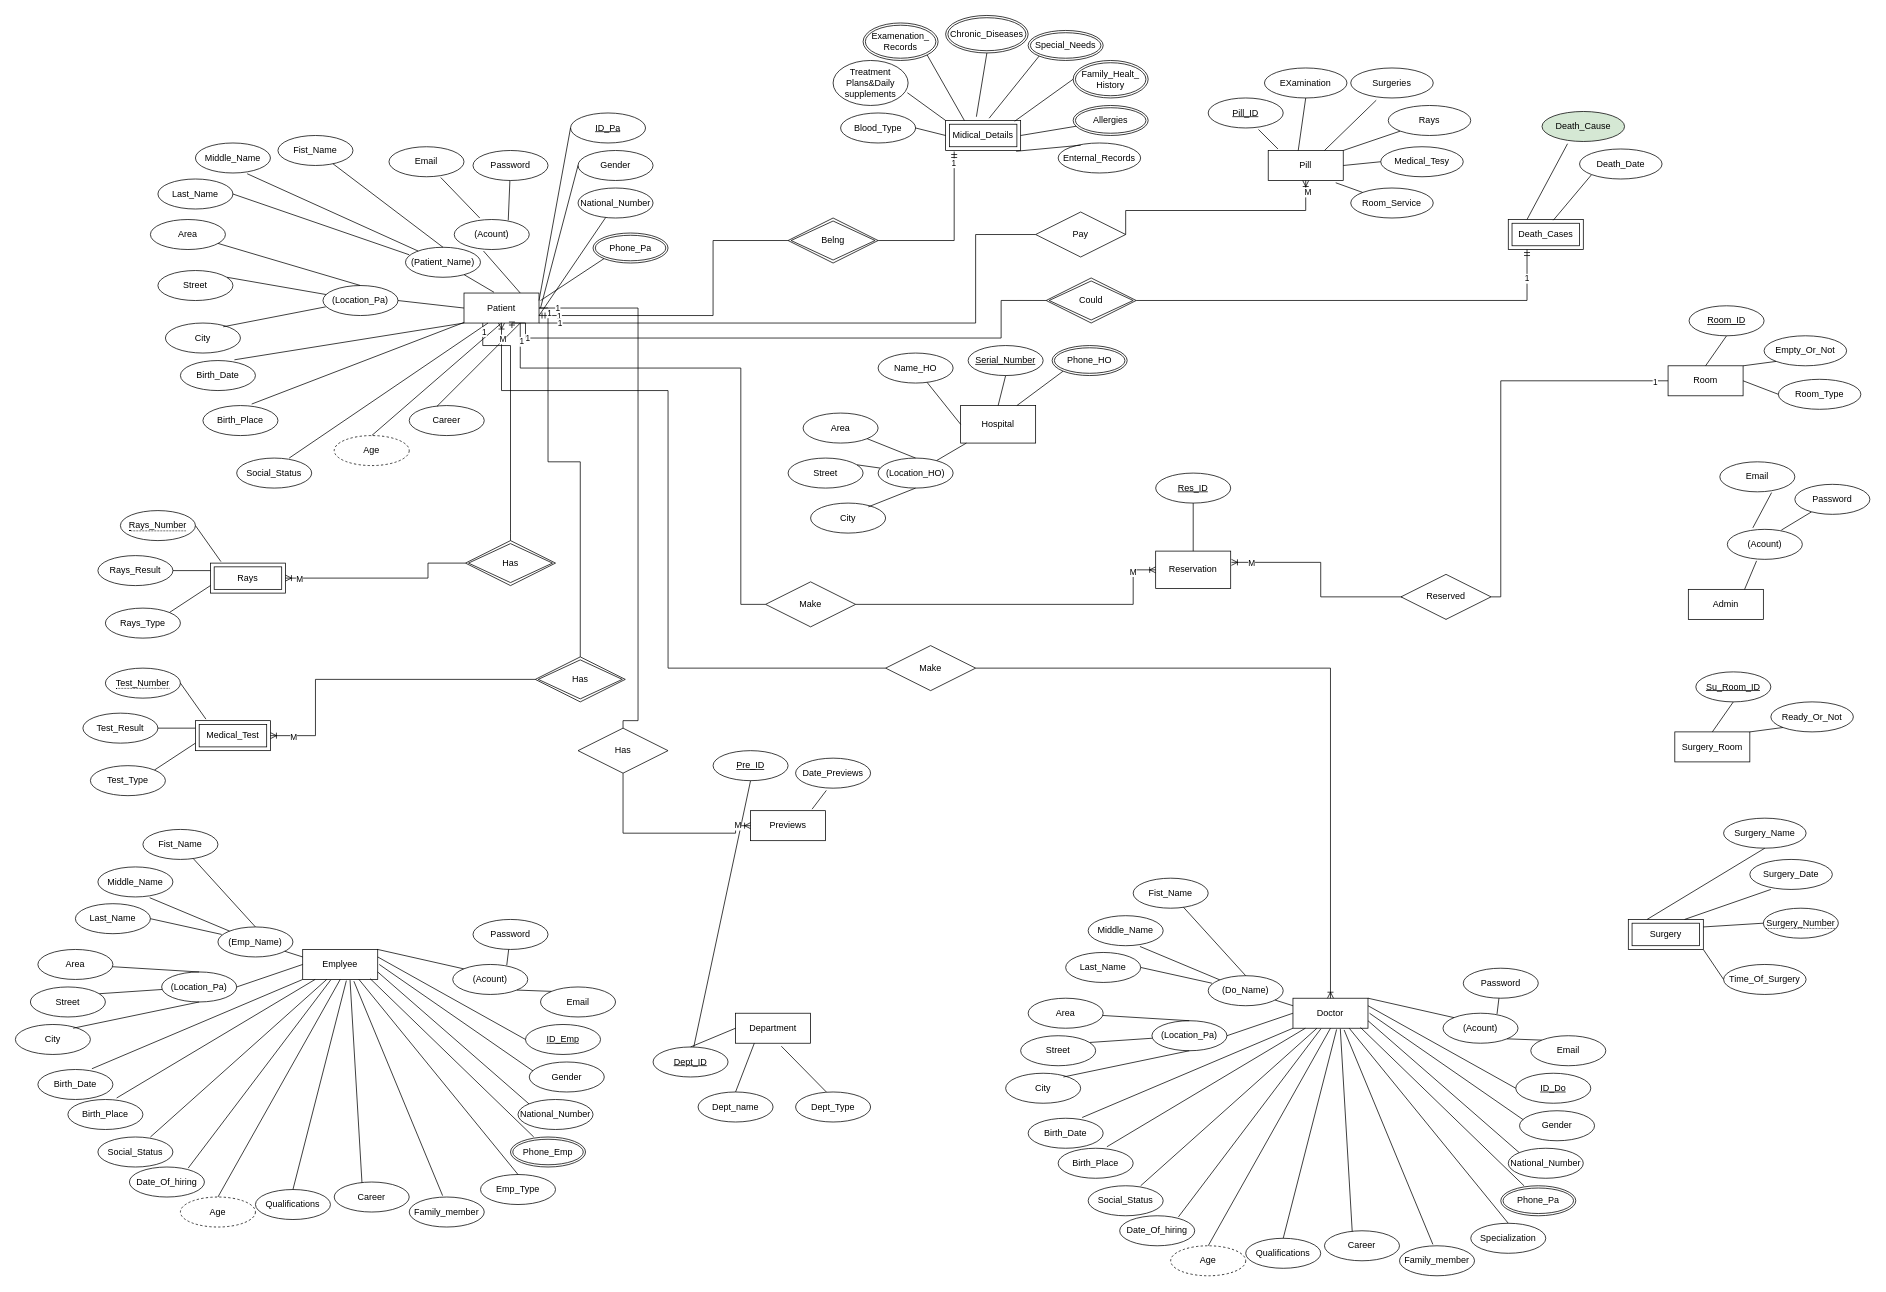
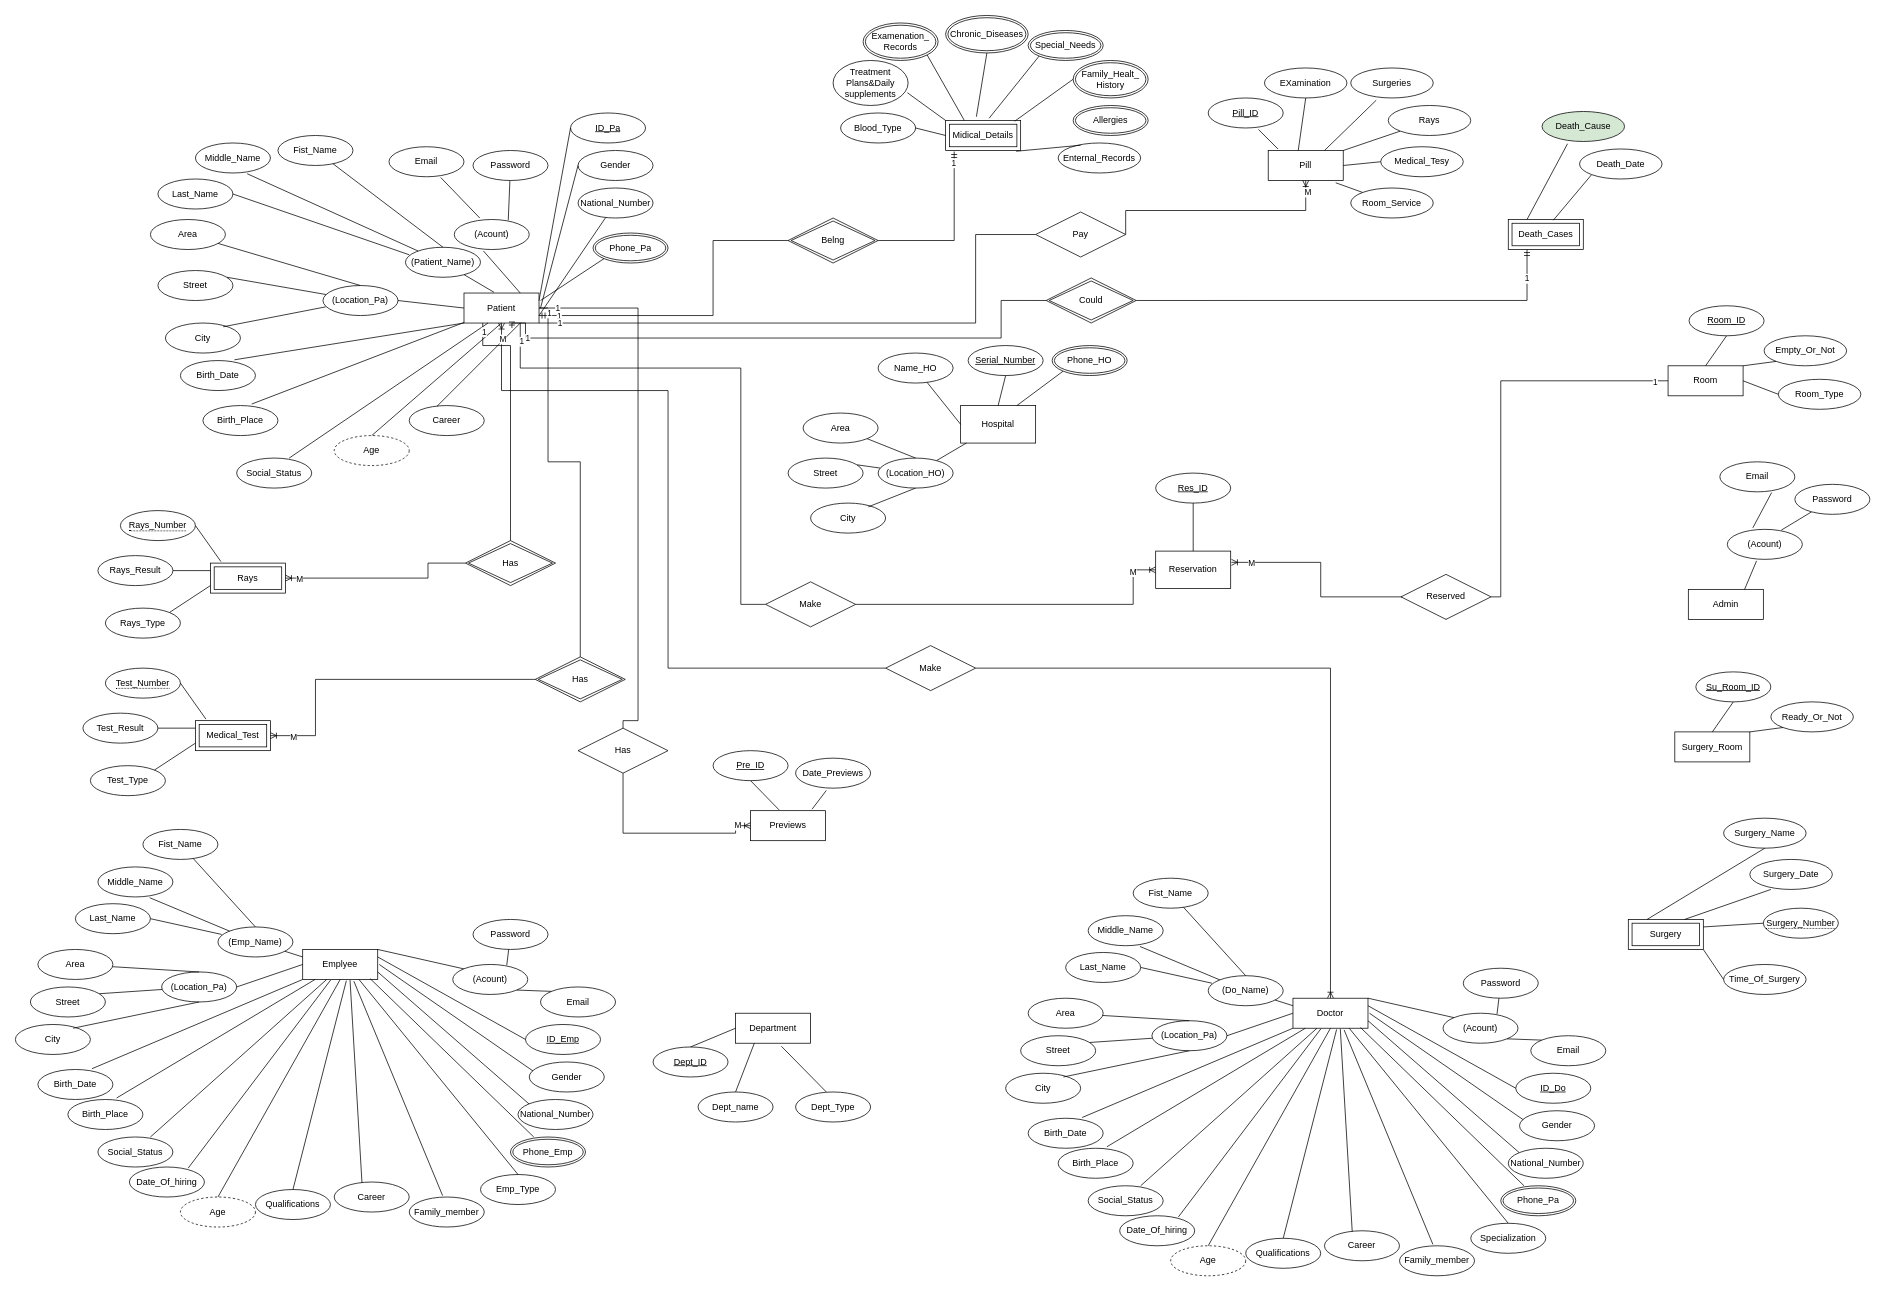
edge "Allergies" -- "Midical_Details": removed
edge "Pre_ID" -- "Dept_ID": now "Pre_ID" -- "Previews"
